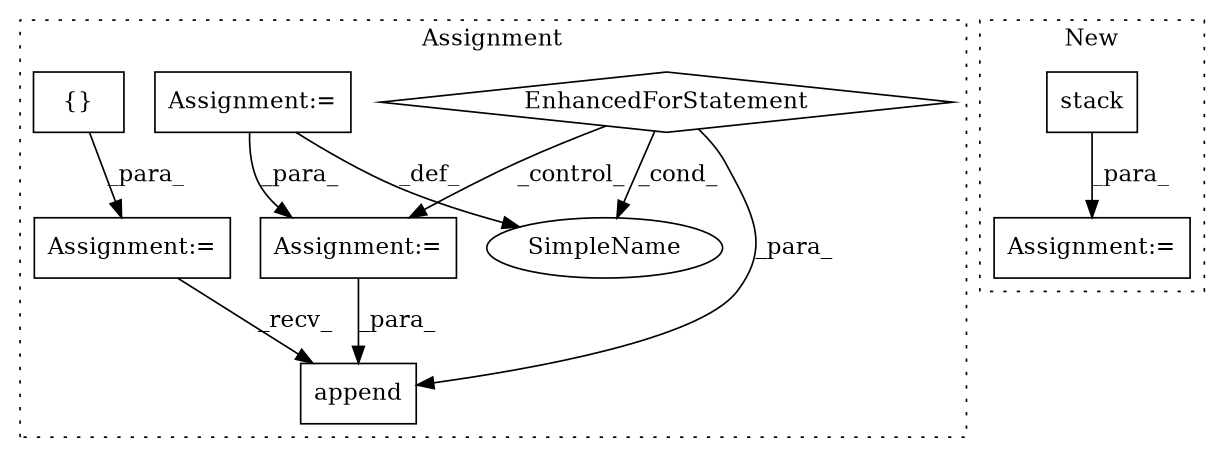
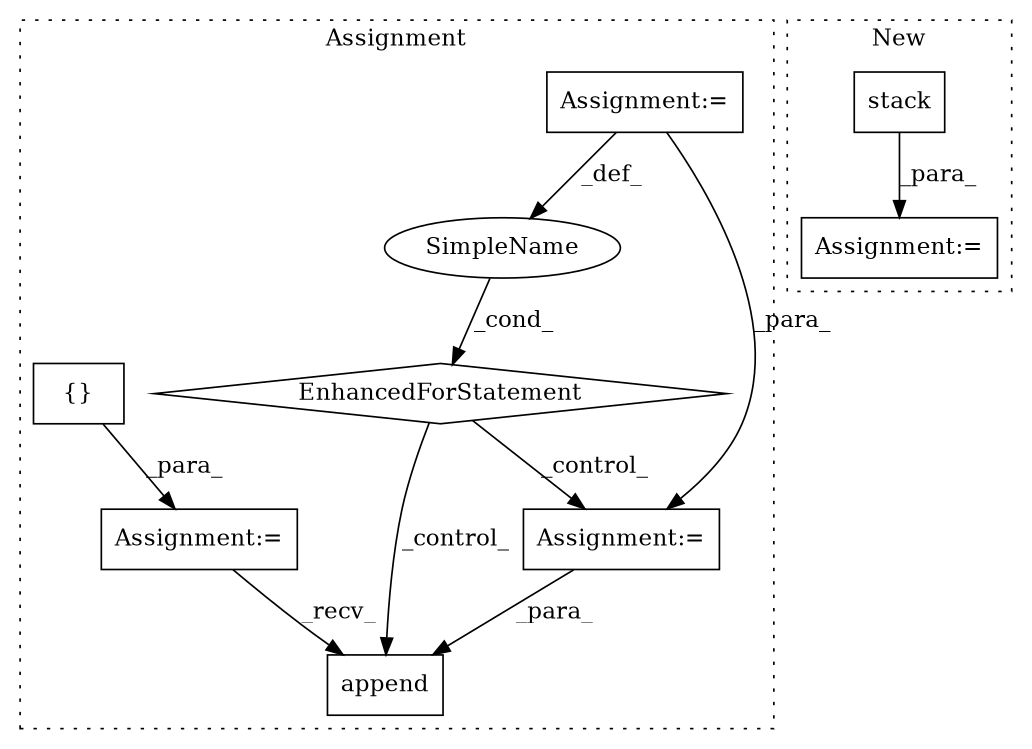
edge "EnhancedForStatement" -> "SimpleName": reversed
edge "EnhancedForStatement" -> "append": label "_para_" -> "_control_"
